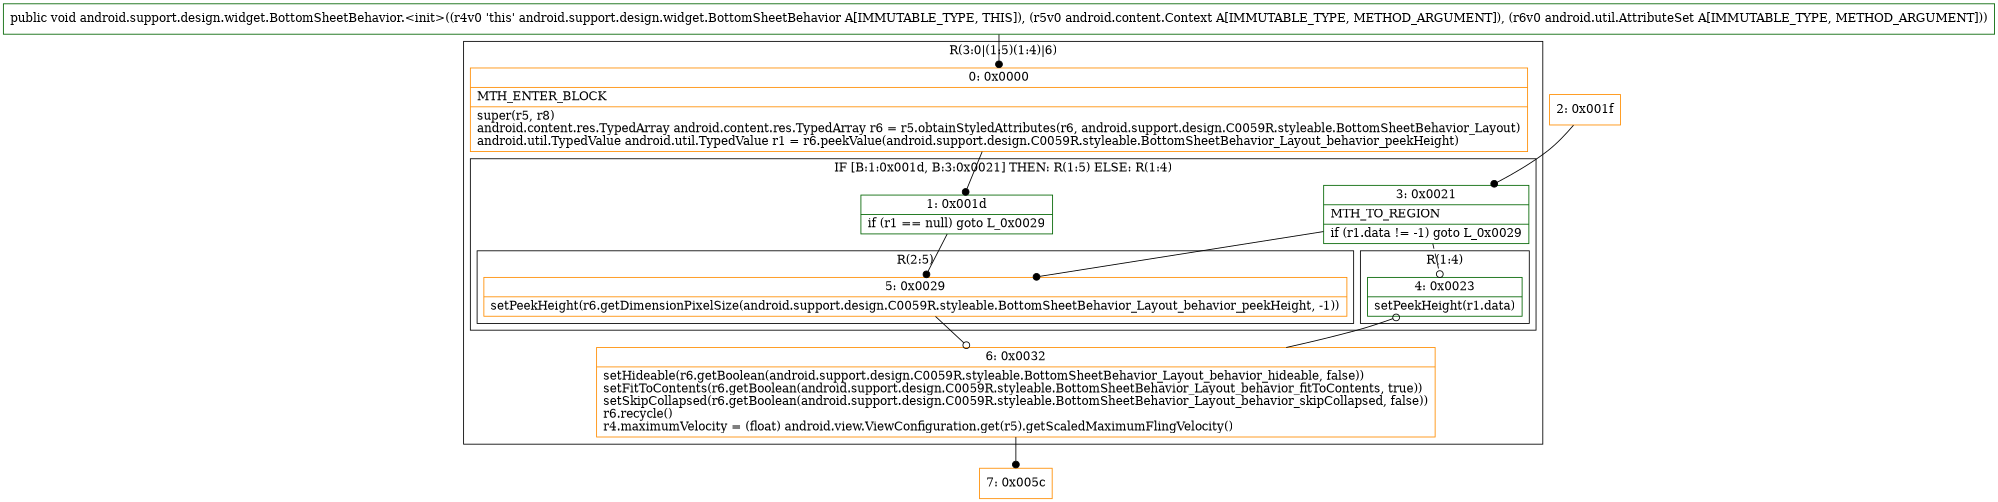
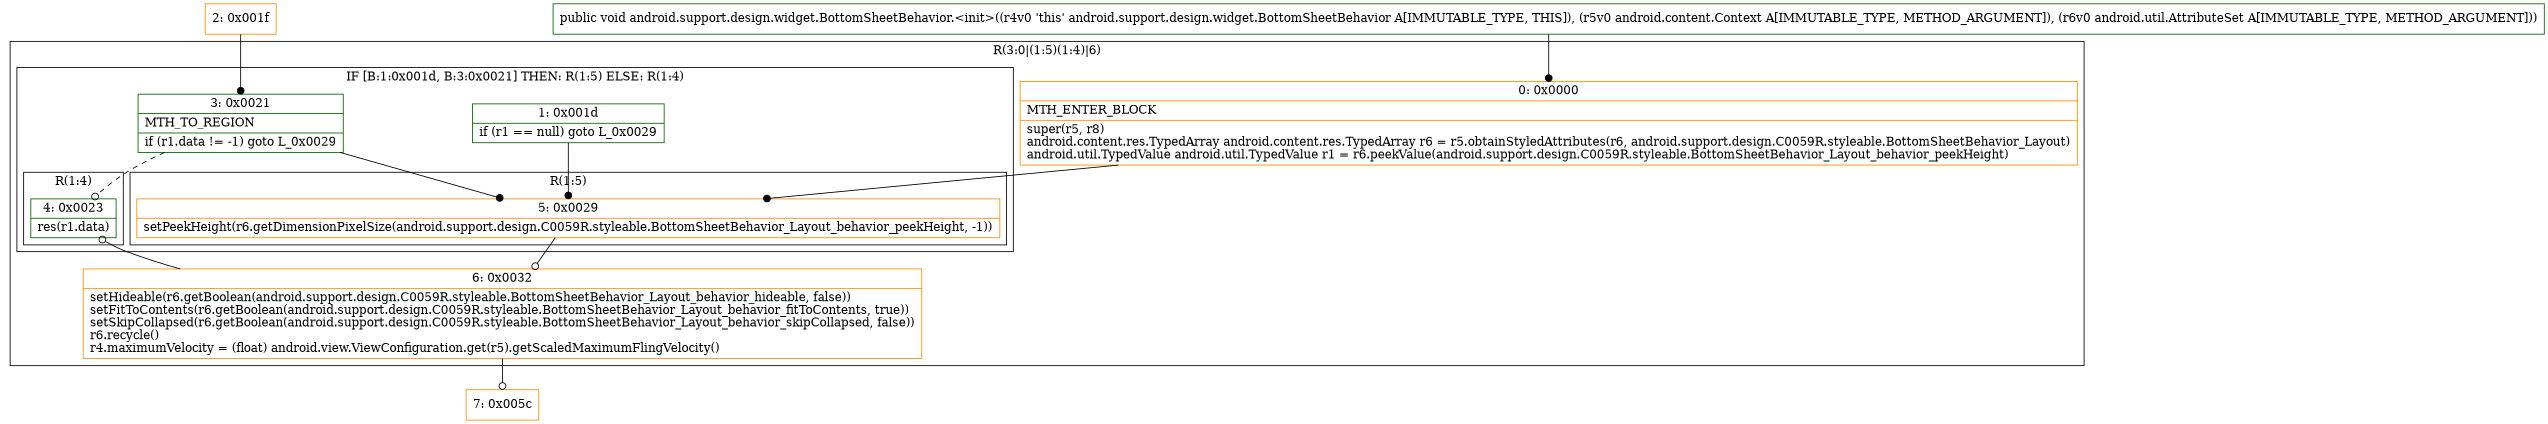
edge "0: 0x0000" -> "1: 0x001d": now "0: 0x0000" -> "5: 0x0029"
cluster "R(2:5)": label "R(2:5)" -> "R(1:5)"
node "4: 0x0023": text "setPeekHeight(r1.data)" -> "res(r1.data)"
edge "6: 0x0032" -> "7: 0x005c": arrowhead dot -> odot
